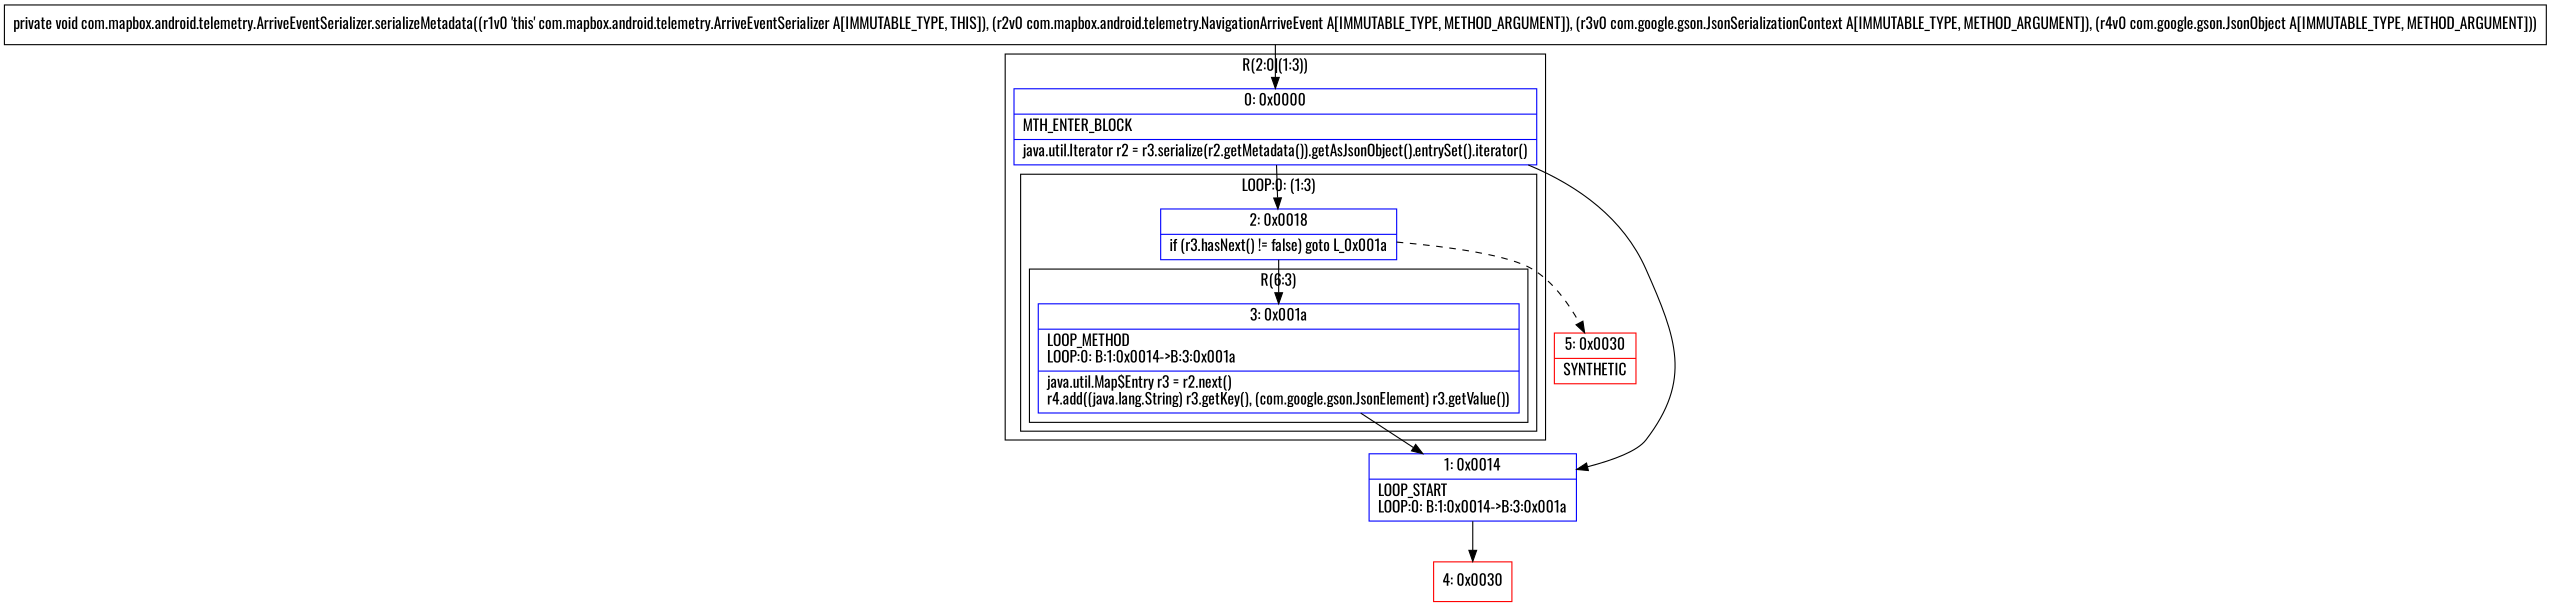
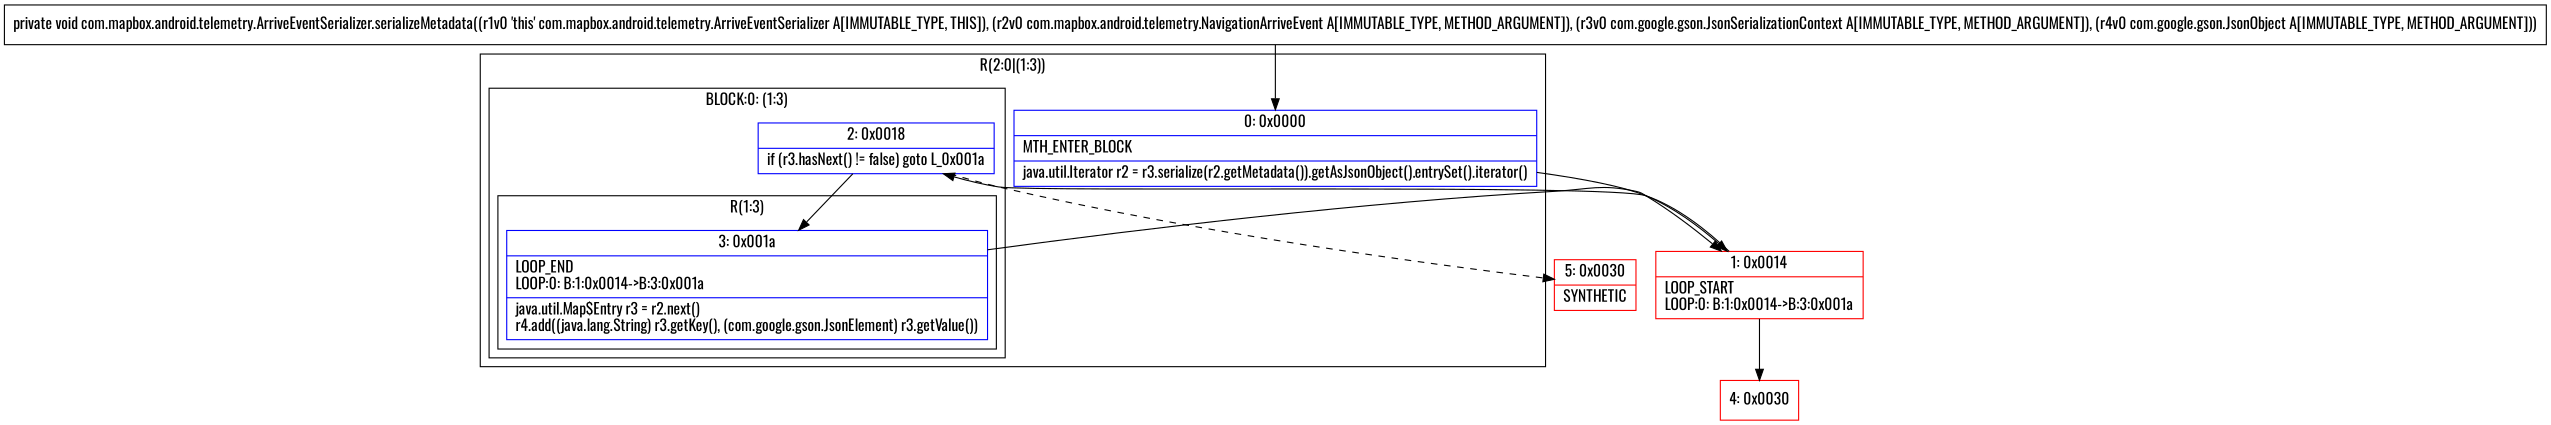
edge "0: 0x0000" -> "2: 0x0018": now "1: 0x0014" -> "2: 0x0018"
cluster "LOOP:0: (1:3)": label "LOOP:0: (1:3)" -> "BLOCK:0: (1:3)"
cluster "R(6:3)": label "R(6:3)" -> "R(1:3)"
node "3: 0x001a": text "LOOP_METHOD" -> "LOOP_END"
node "1: 0x0014": color blue -> red
